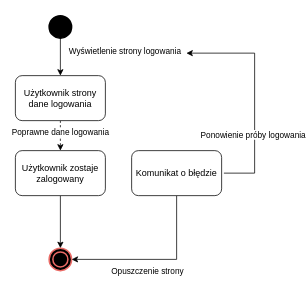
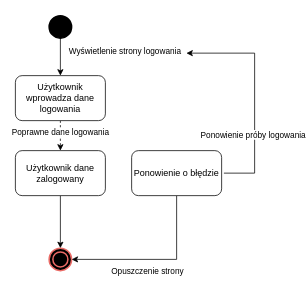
node "Użytkownik strony dane logowania": label "Użytkownik strony dane logowania" -> "Użytkownik wprowadza dane logowania"
node "Użytkownik zostaje zalogowany": label "Użytkownik zostaje zalogowany" -> "Użytkownik dane zalogowany"
node "Komunikat o błędzie": label "Komunikat o błędzie" -> "Ponowienie o błędzie"
